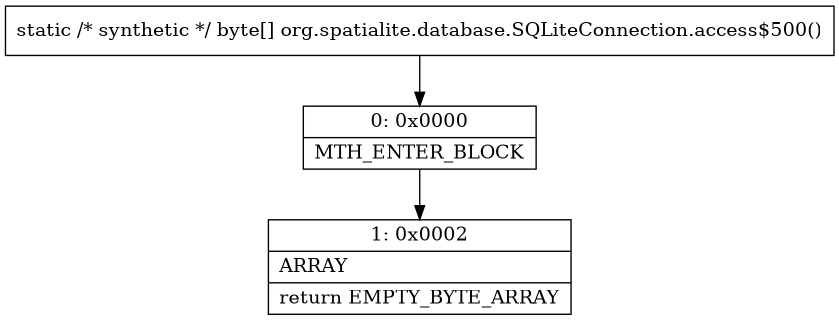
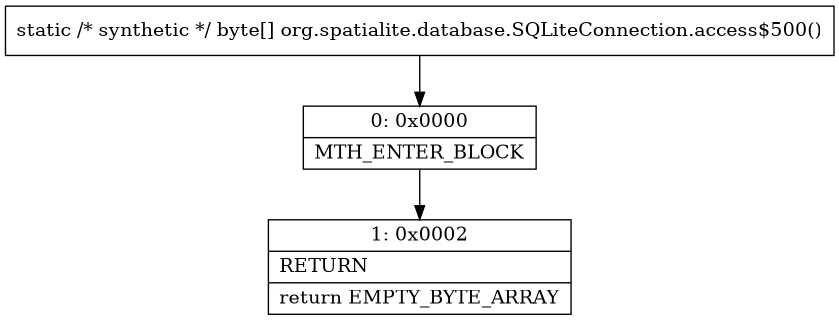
node "1: 0x0002": text "ARRAY" -> "RETURN"
